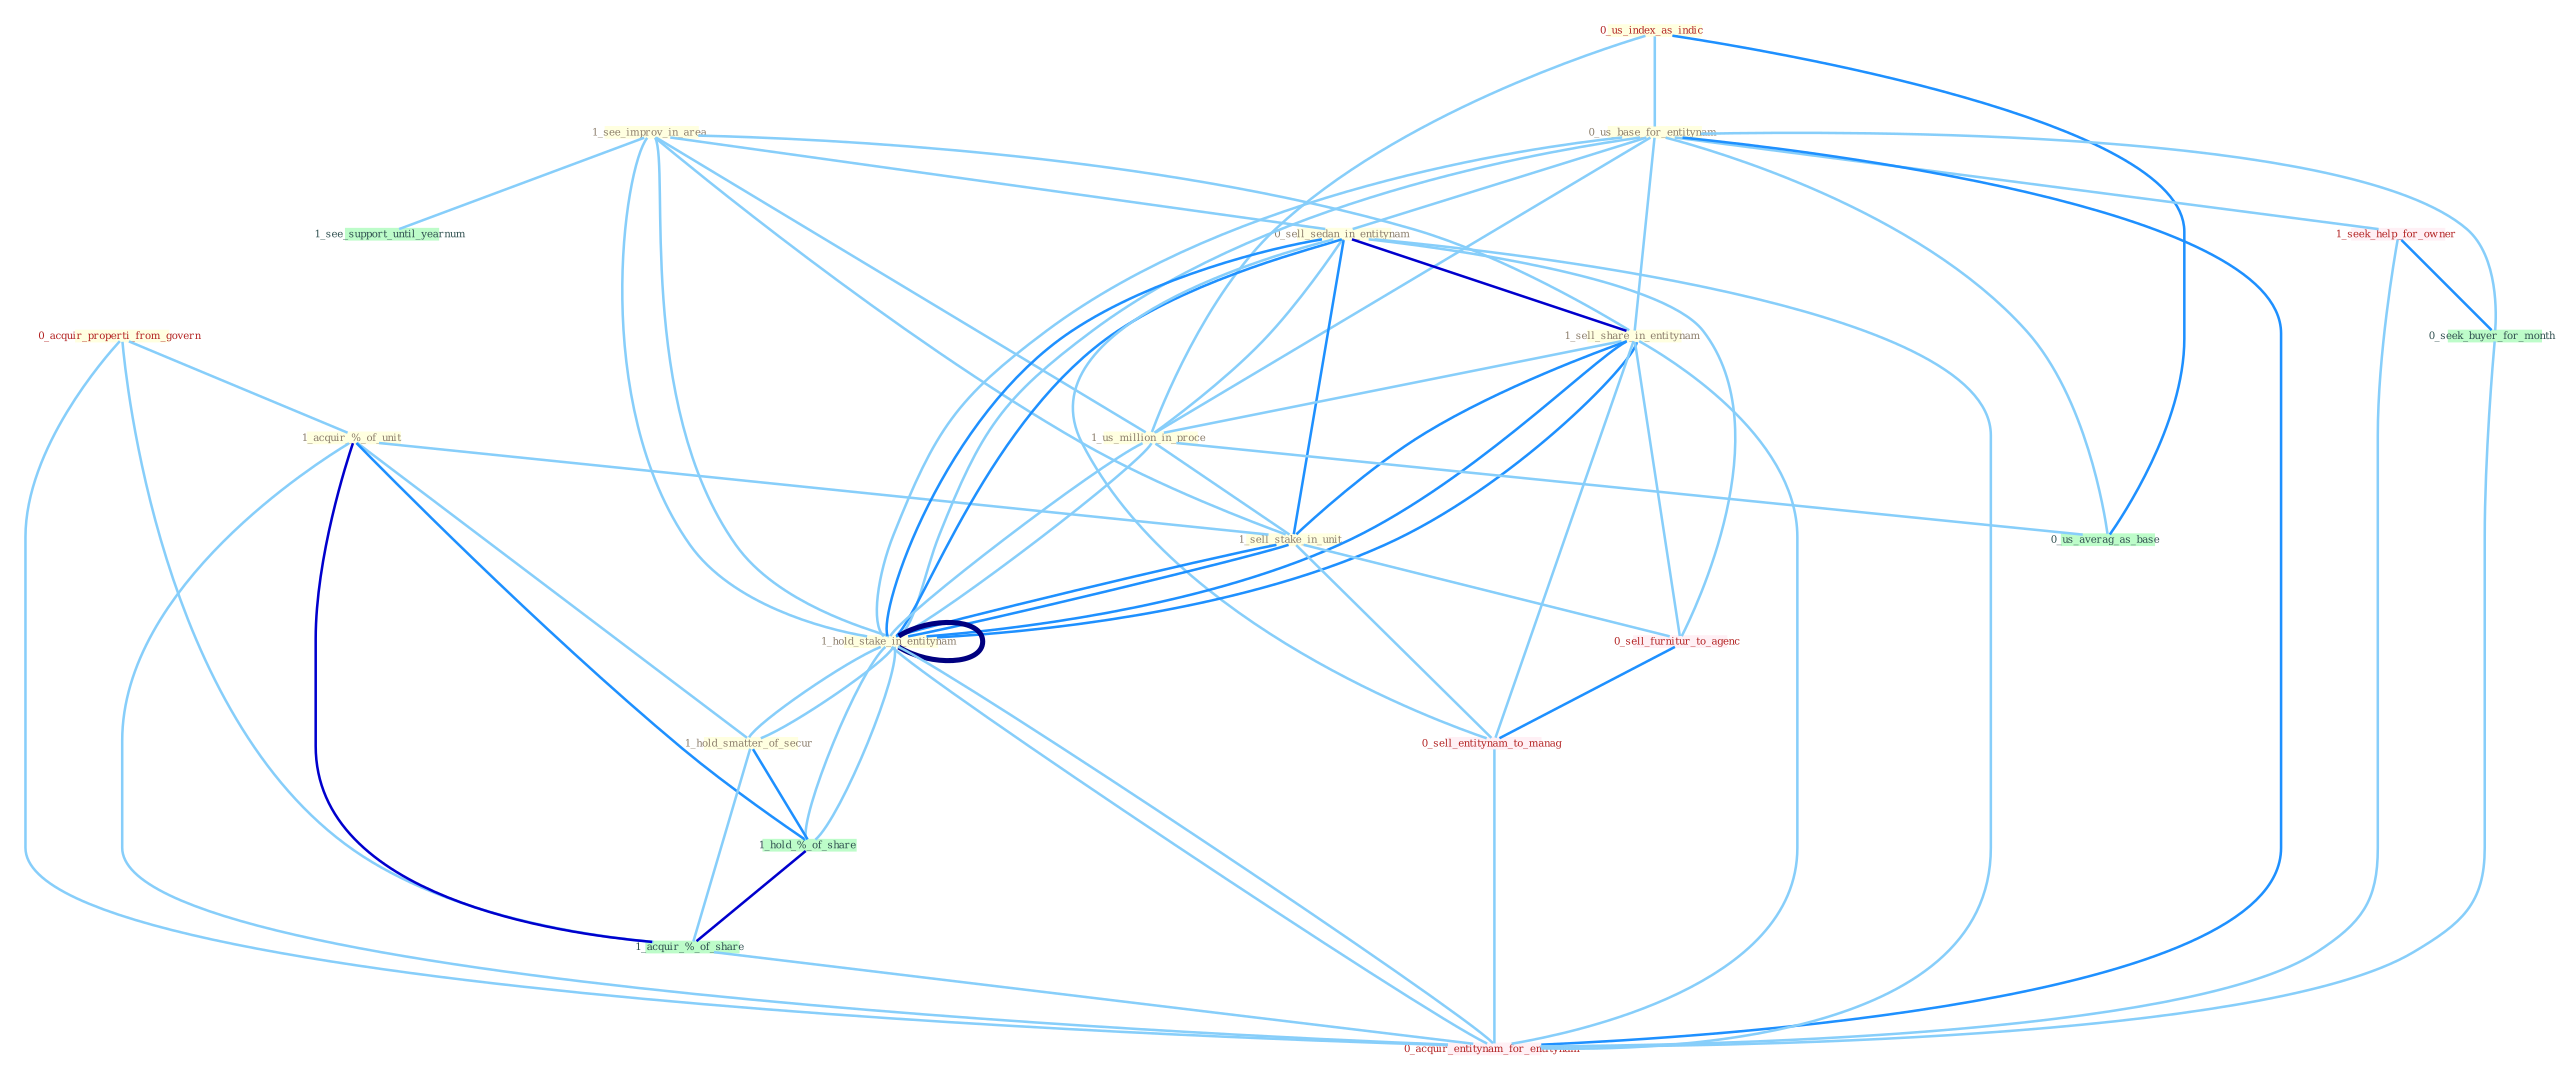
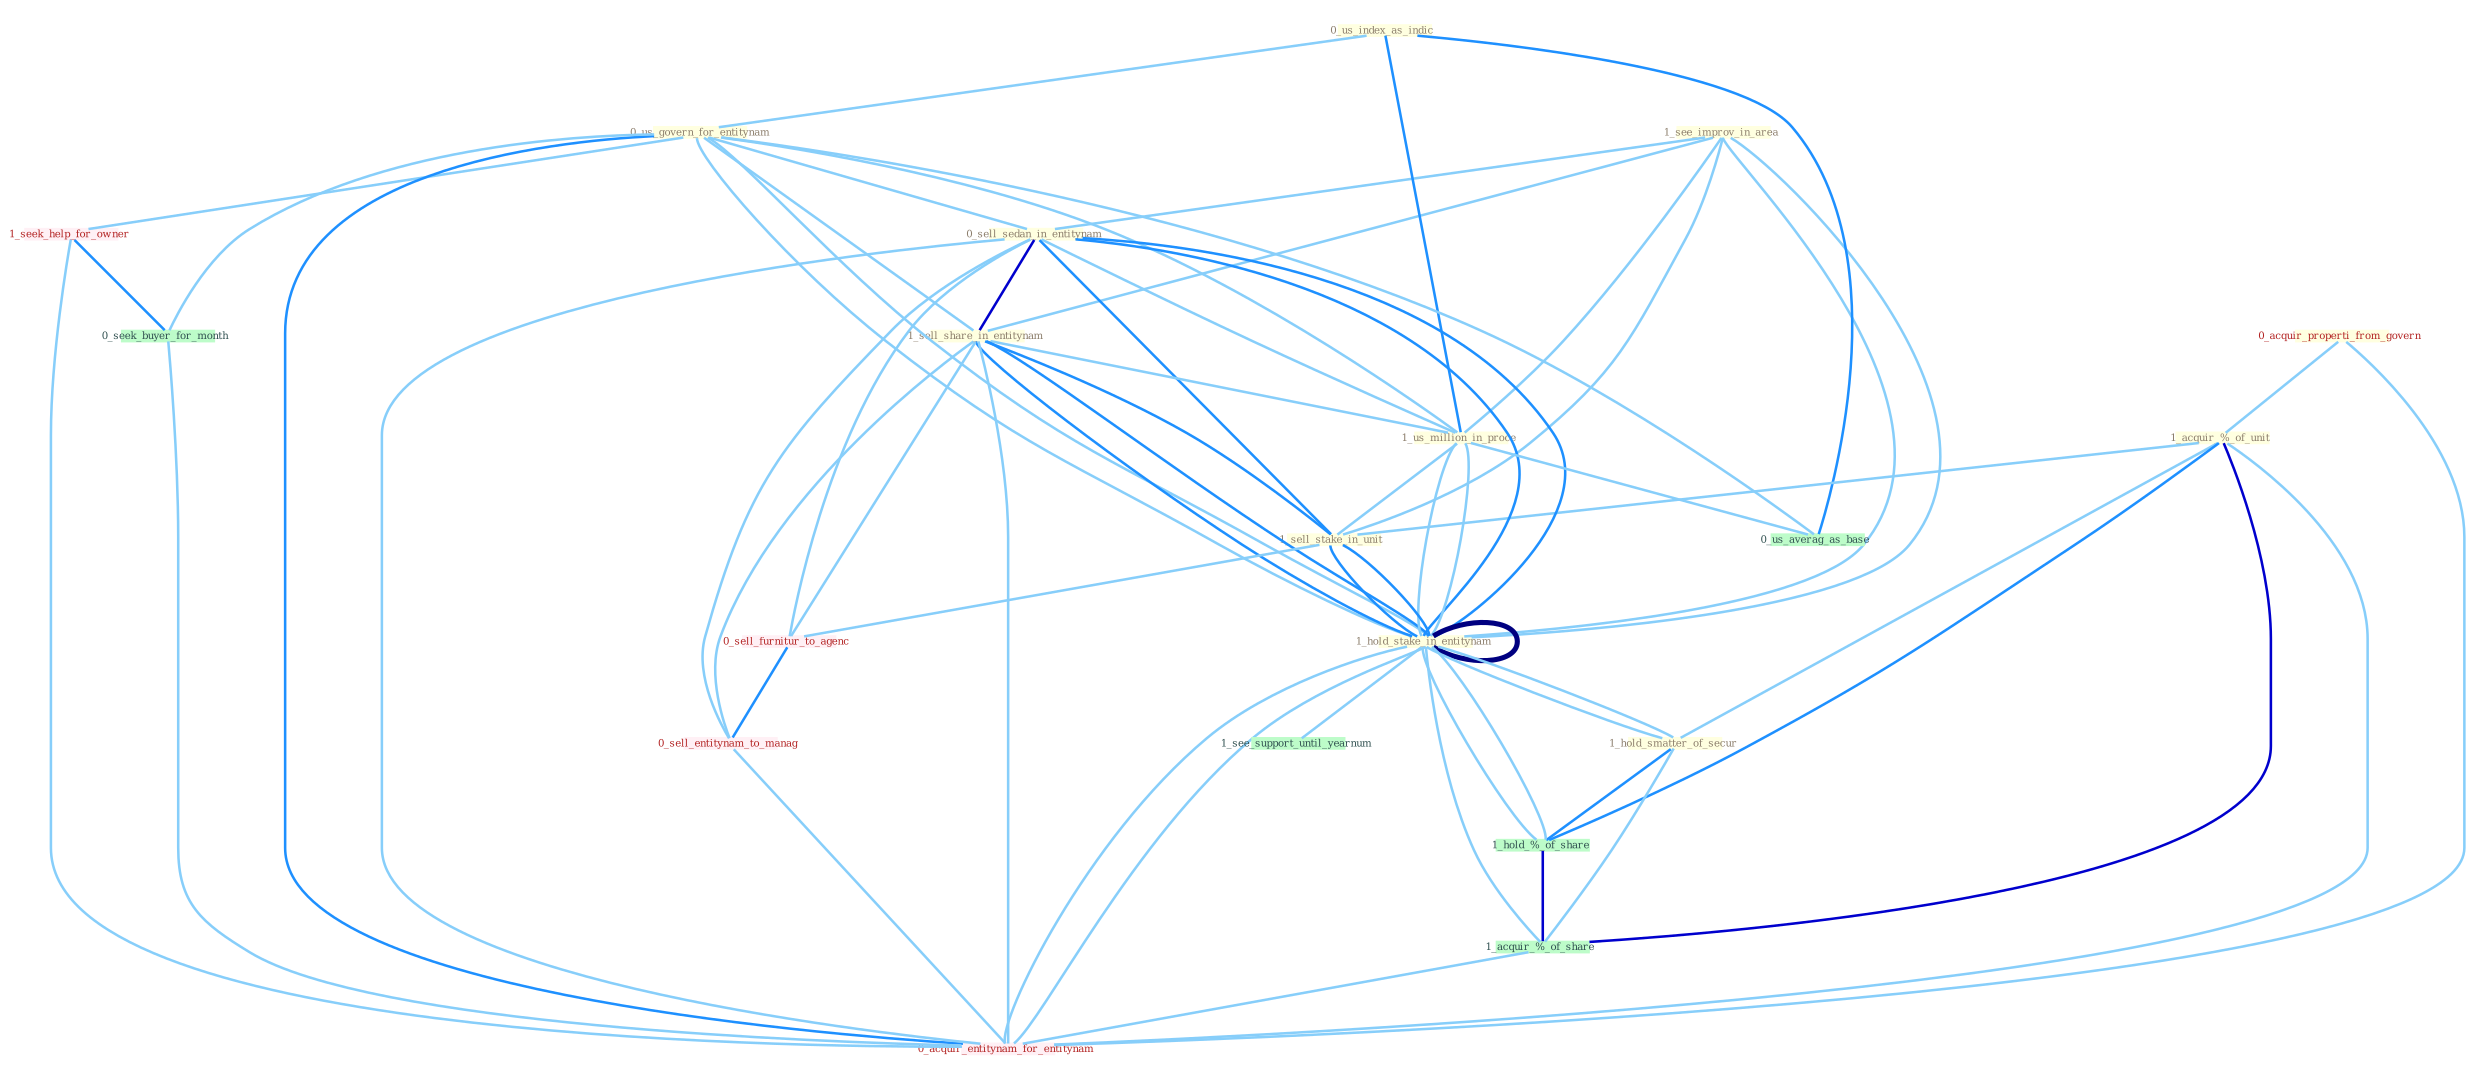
node "0_us_index_as_indic": fontcolor #b22222 -> #8b7d6b
node "0_us_base_for_entitynam": label "0_us_base_for_entitynam" -> "0_us_govern_for_entitynam"
edge "0_us_index_as_indic" -- "1_us_million_in_proce": color #87cefa -> #1e90ff
edge "1_see_improv_in_area" -- "1_see_support_until_yearnum": now "1_hold_stake_in_entitynam" -- "1_see_support_until_yearnum"
edge "1_sell_stake_in_unit" -- "0_sell_entitynam_to_manag": removed
edge "0_acquir_properti_from_govern" -- "1_acquir_%_of_share": now "1_hold_stake_in_entitynam" -- "1_acquir_%_of_share"
